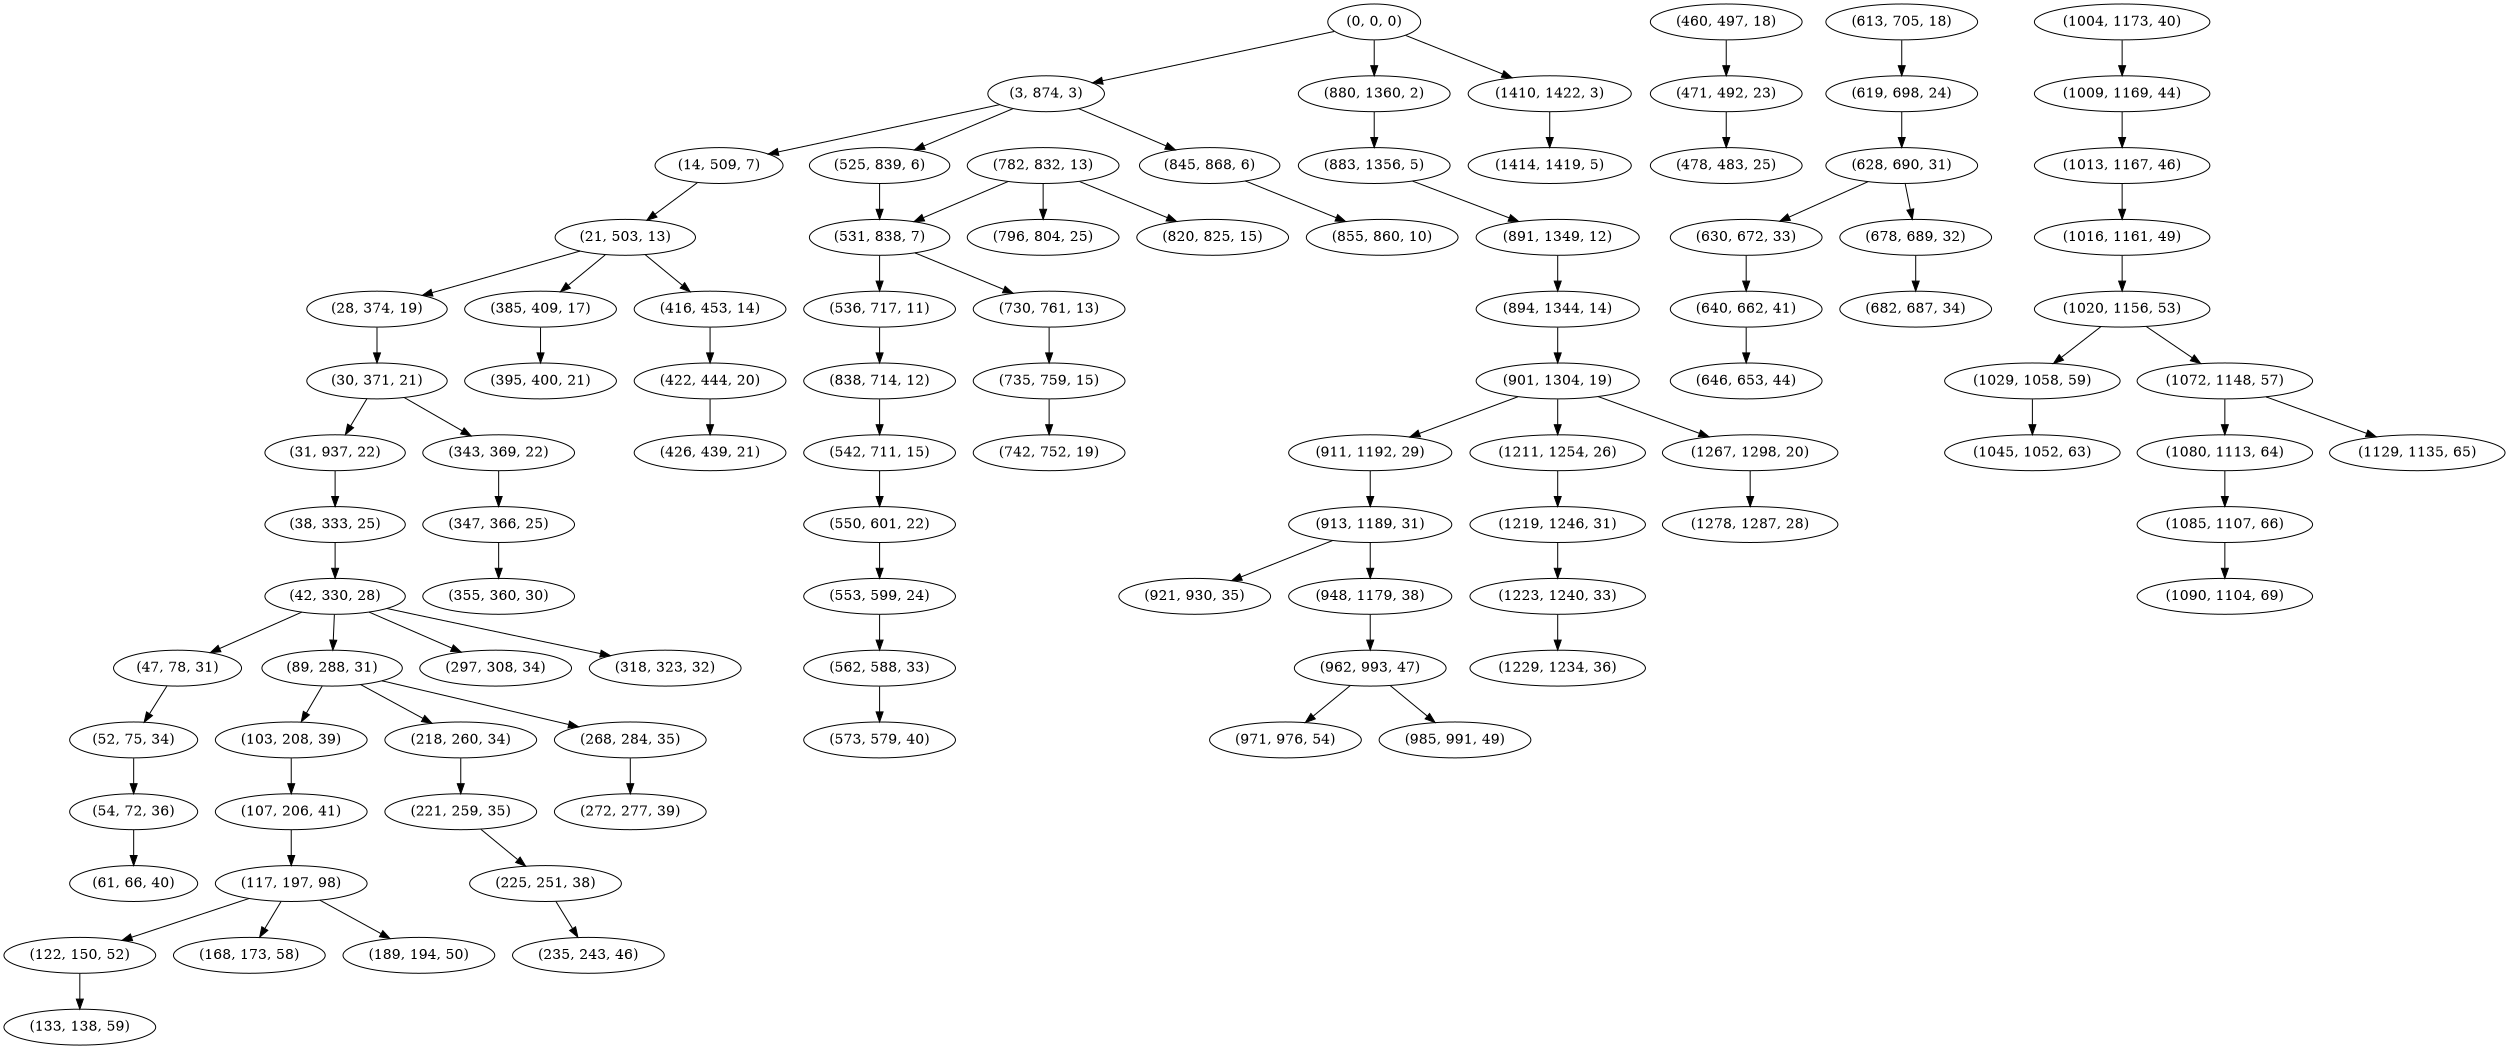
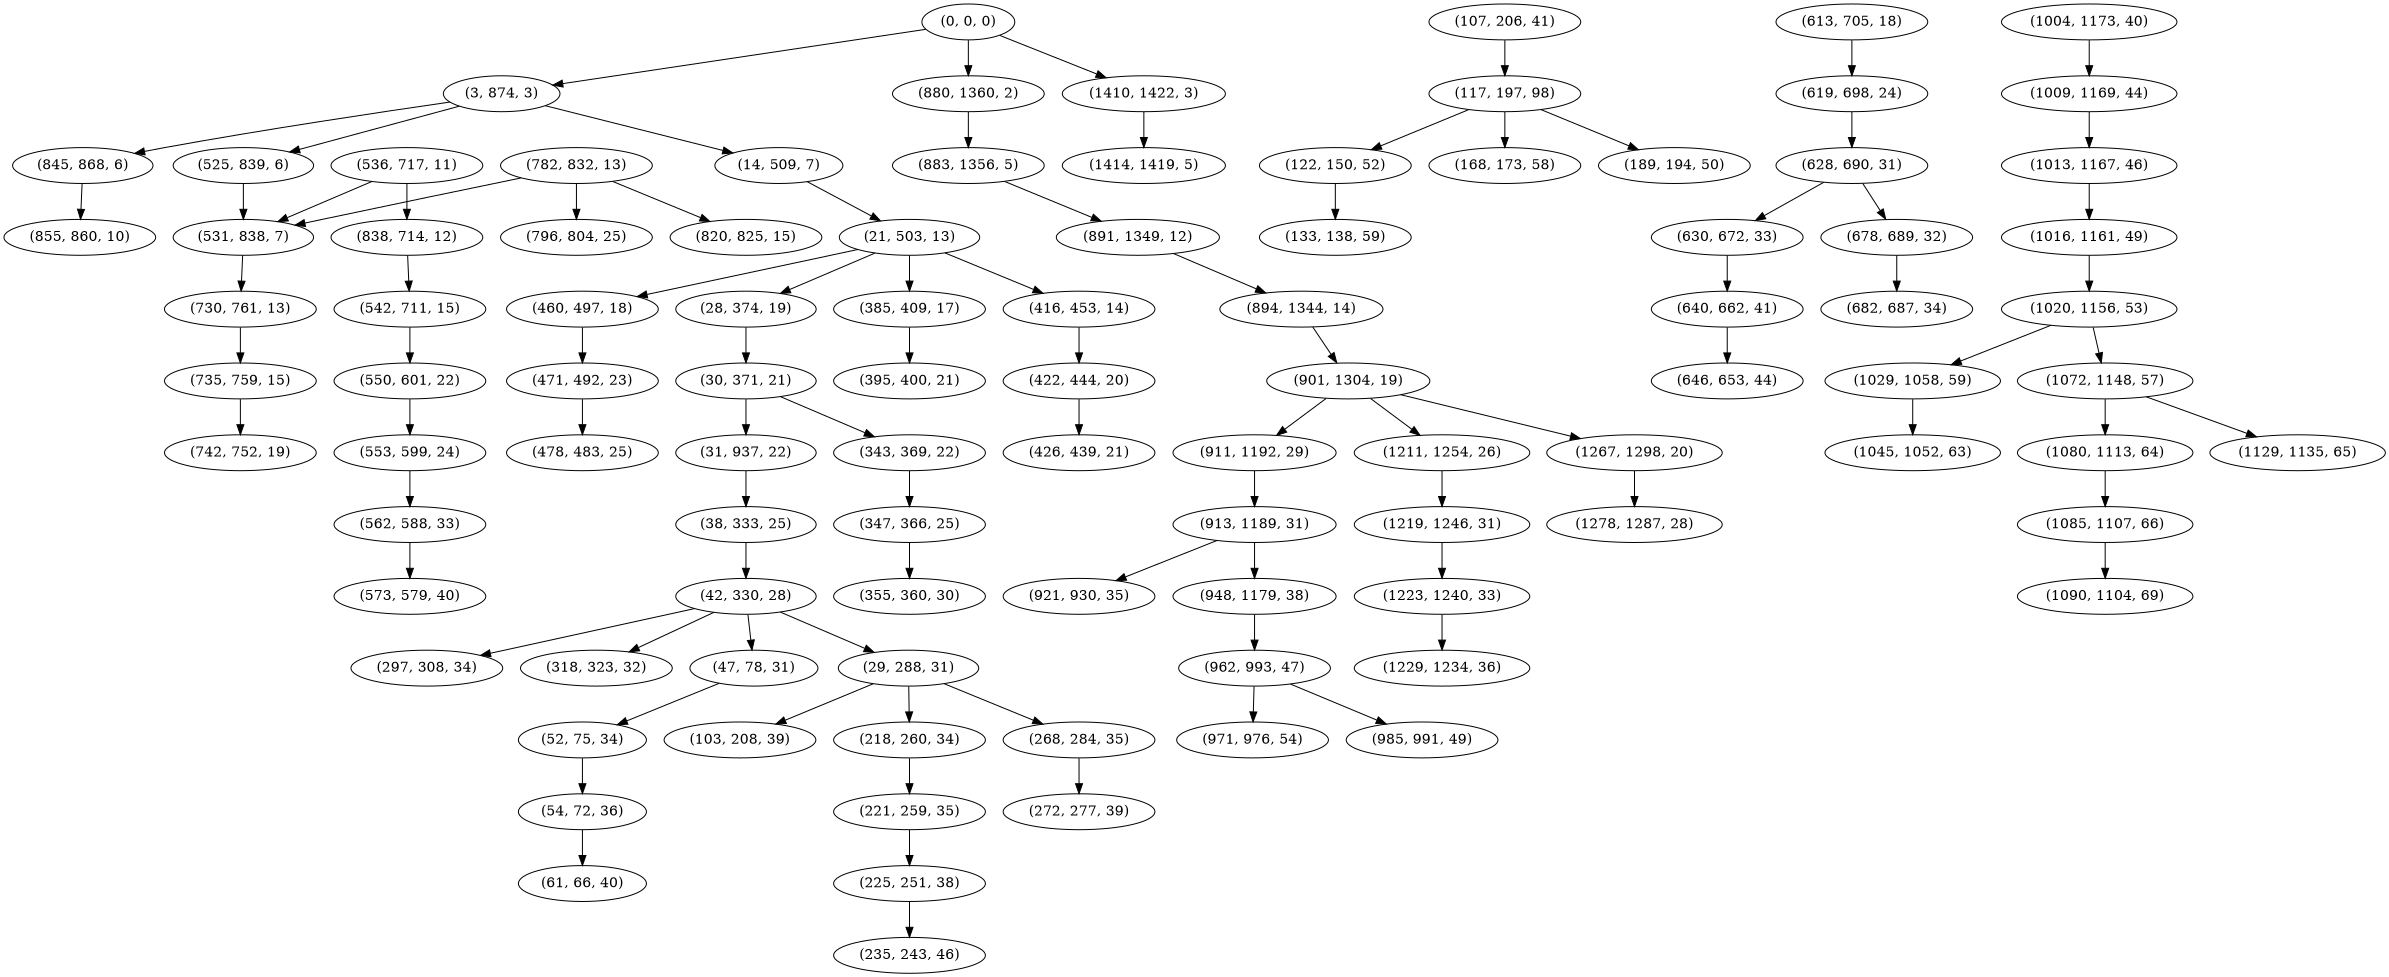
edge "(531, 838, 7)" -> "(536, 717, 11)": reversed
edge "(21, 503, 13)" -> "(460, 497, 18)": added
node "(89, 288, 31)": label "(89, 288, 31)" -> "(29, 288, 31)"
edge "(103, 208, 39)" -> "(107, 206, 41)": removed
